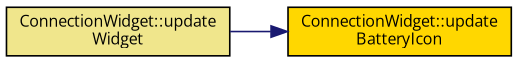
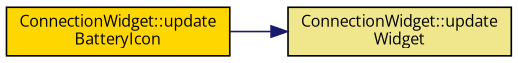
edge "ConnectionWidget::update Widget" -> "ConnectionWidget::update BatteryIcon": reversed
